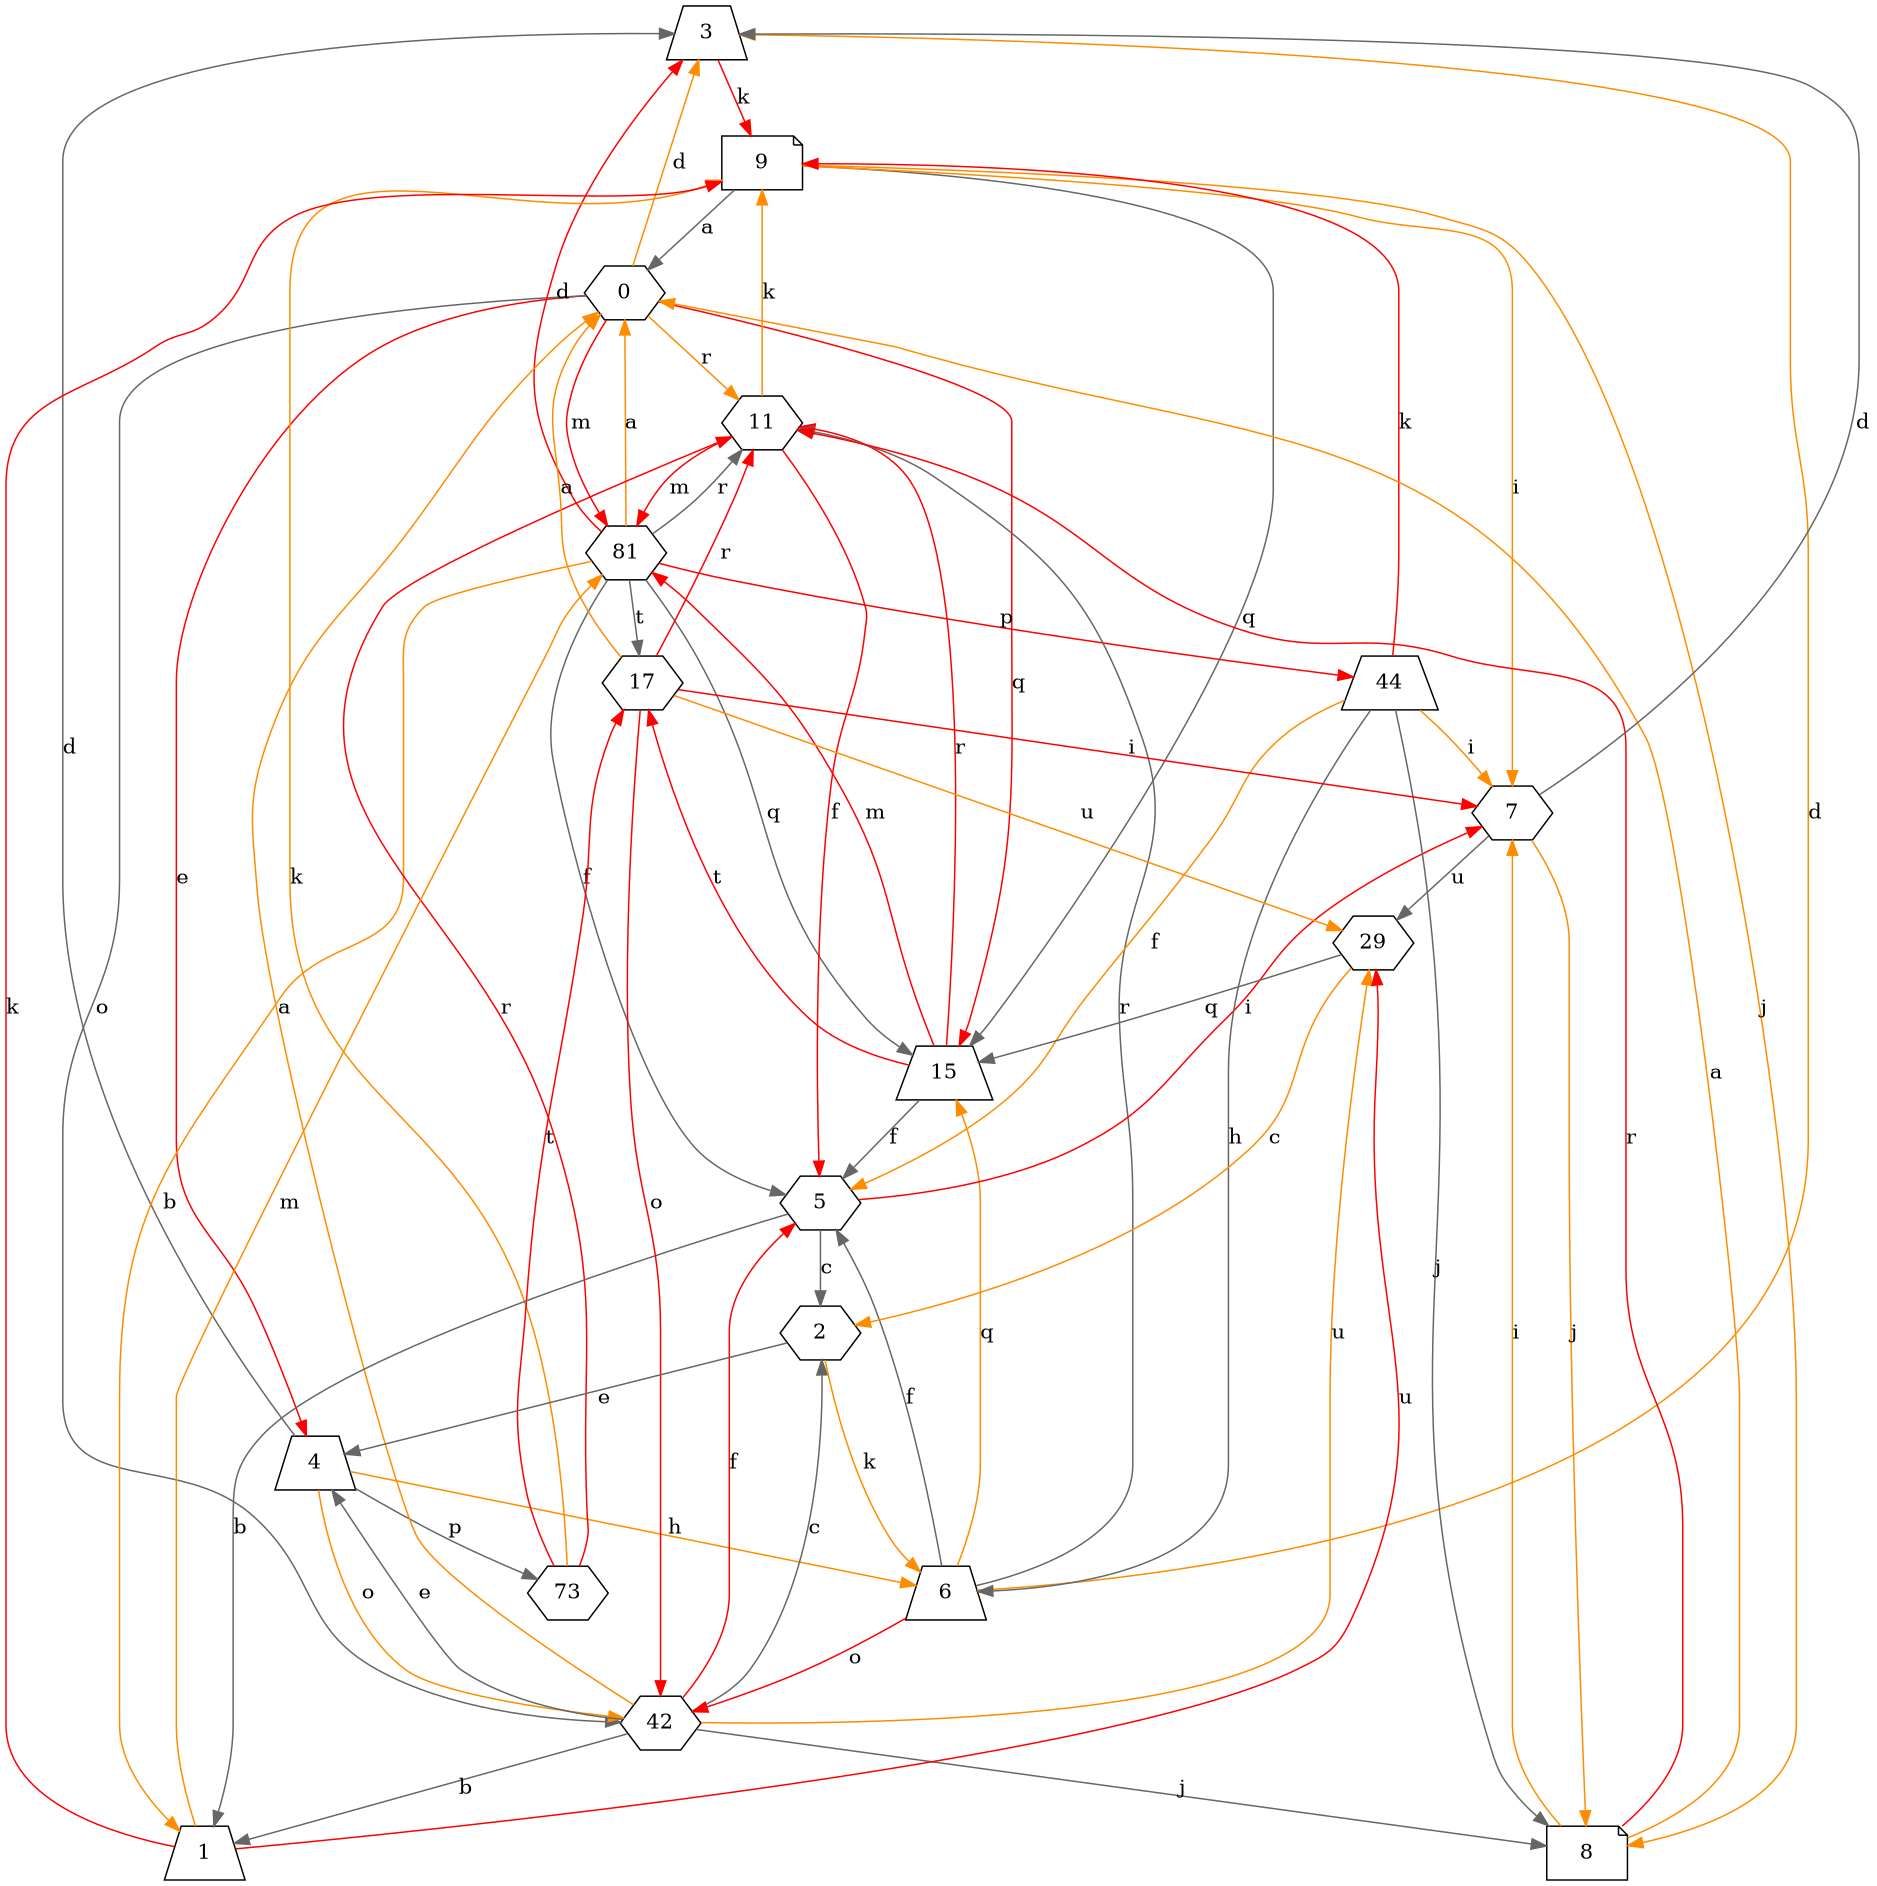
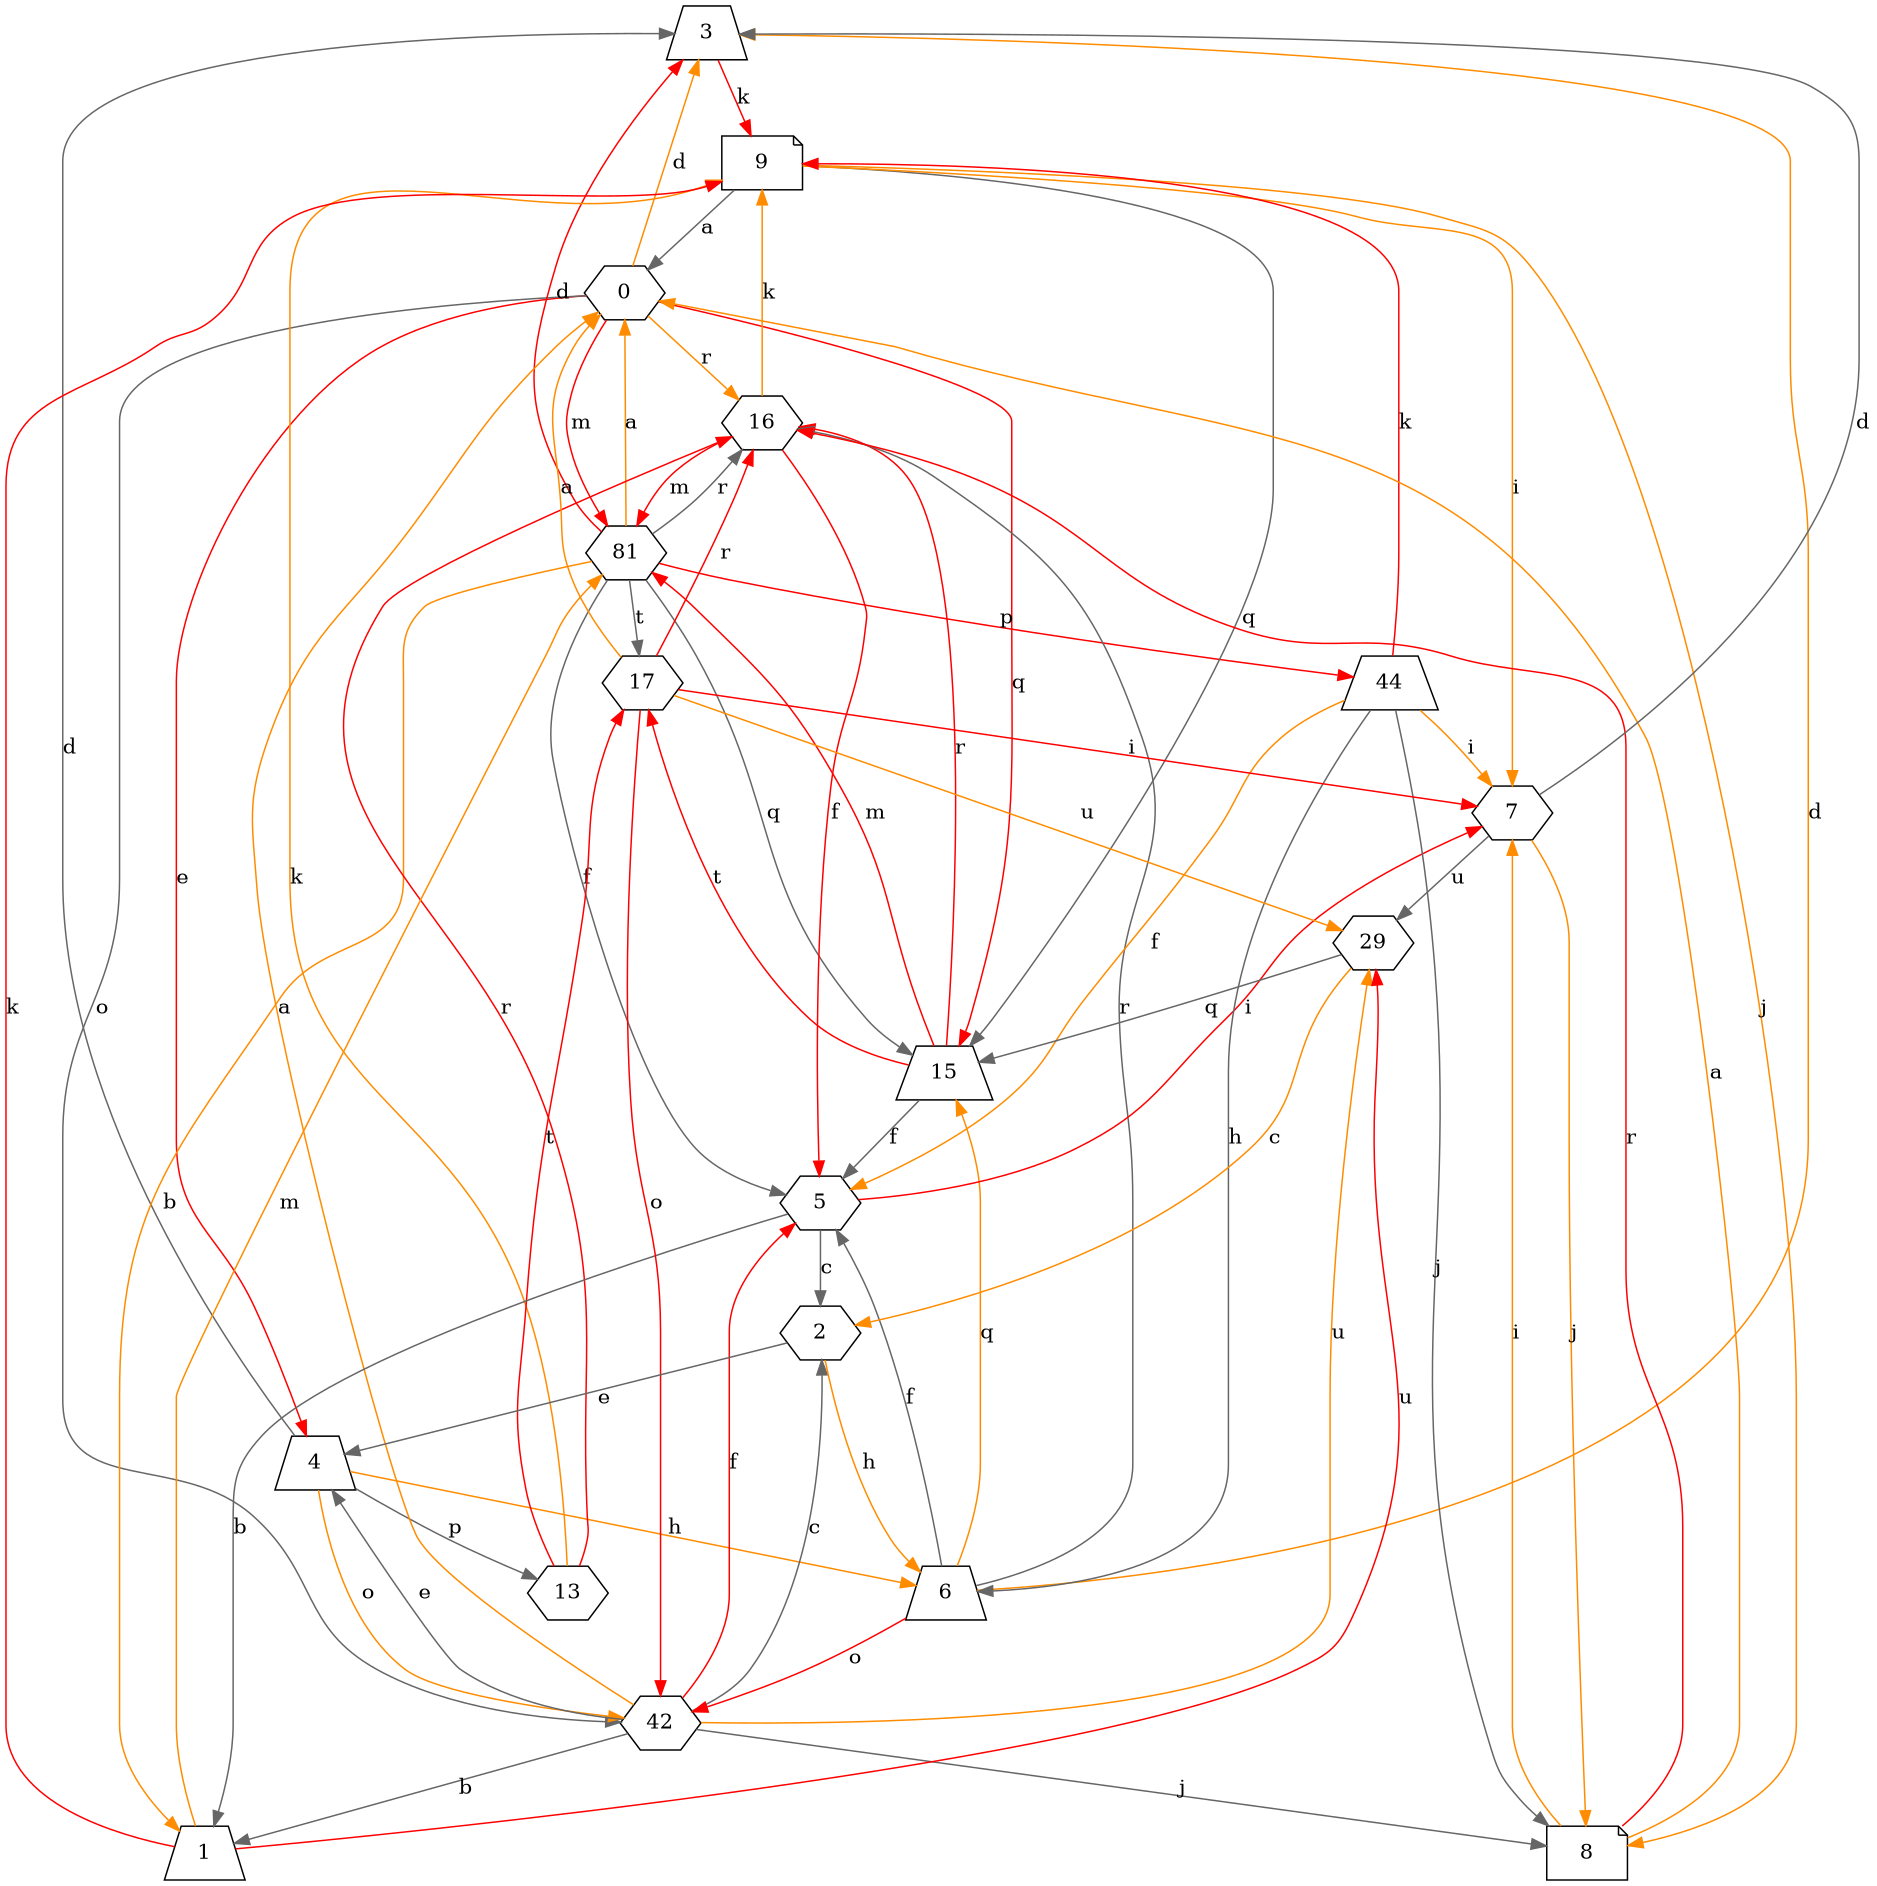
node "11": label "11" -> "16"
edge "2" -> "6": label "k" -> "h"
node "73": label "73" -> "13"
